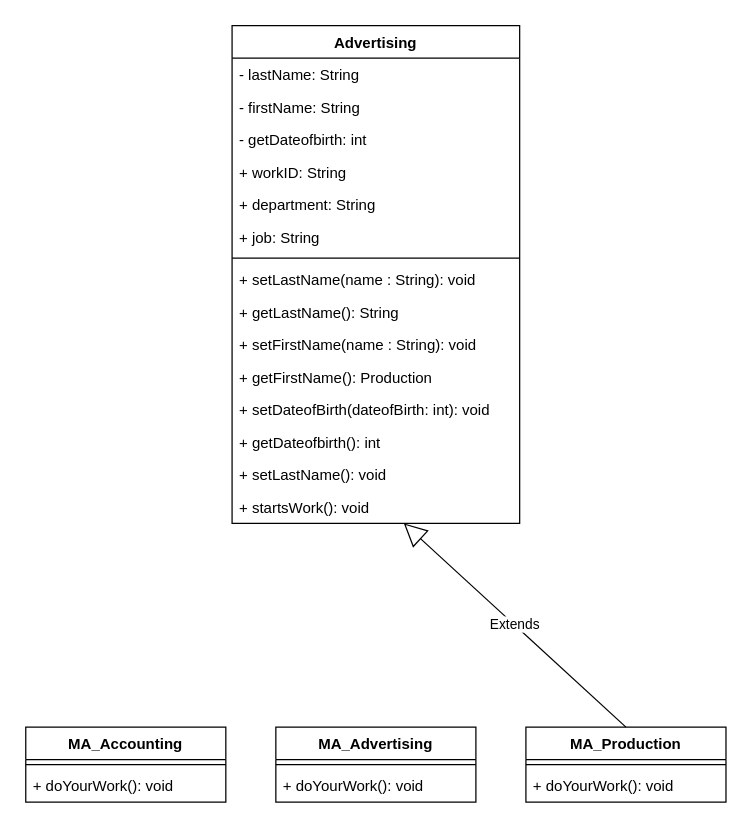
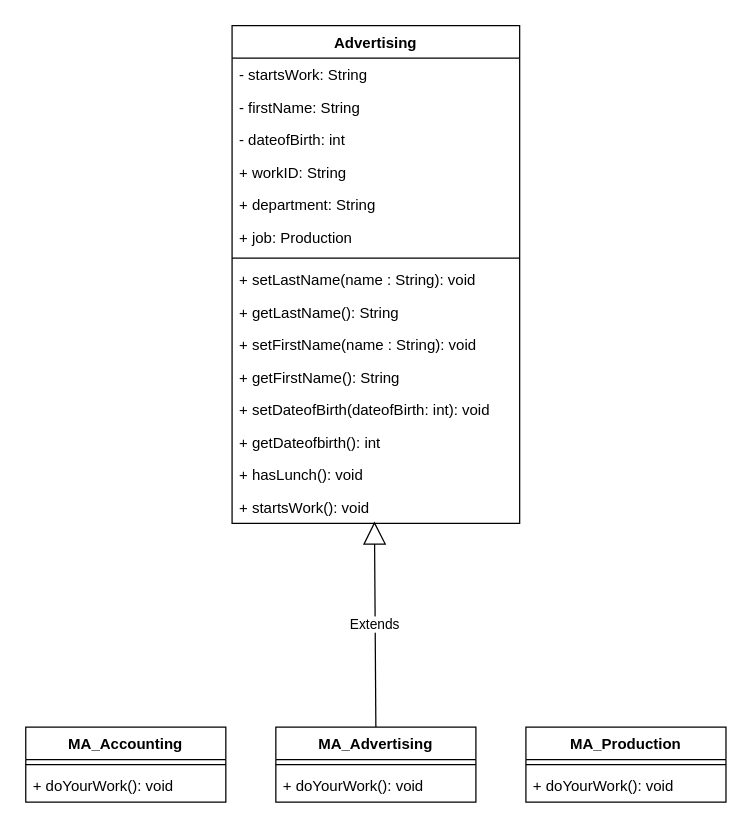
node "- lastName: String": label "- lastName: String" -> "- startsWork: String"
node "- getDateofbirth: int": label "- getDateofbirth: int" -> "- dateofBirth: int"
node "+ job: String": label "+ job: String" -> "+ job: Production"
node "+ getFirstName(): Production": label "+ getFirstName(): Production" -> "+ getFirstName(): String"
node "+ setLastName(): void": label "+ setLastName(): void" -> "+ hasLunch(): void"
edge "MA_Production" -> "+ startsWork(): void": removed, label "Extends"
edge "MA_Advertising" -> "+ startsWork(): void": added, label "Extends"
